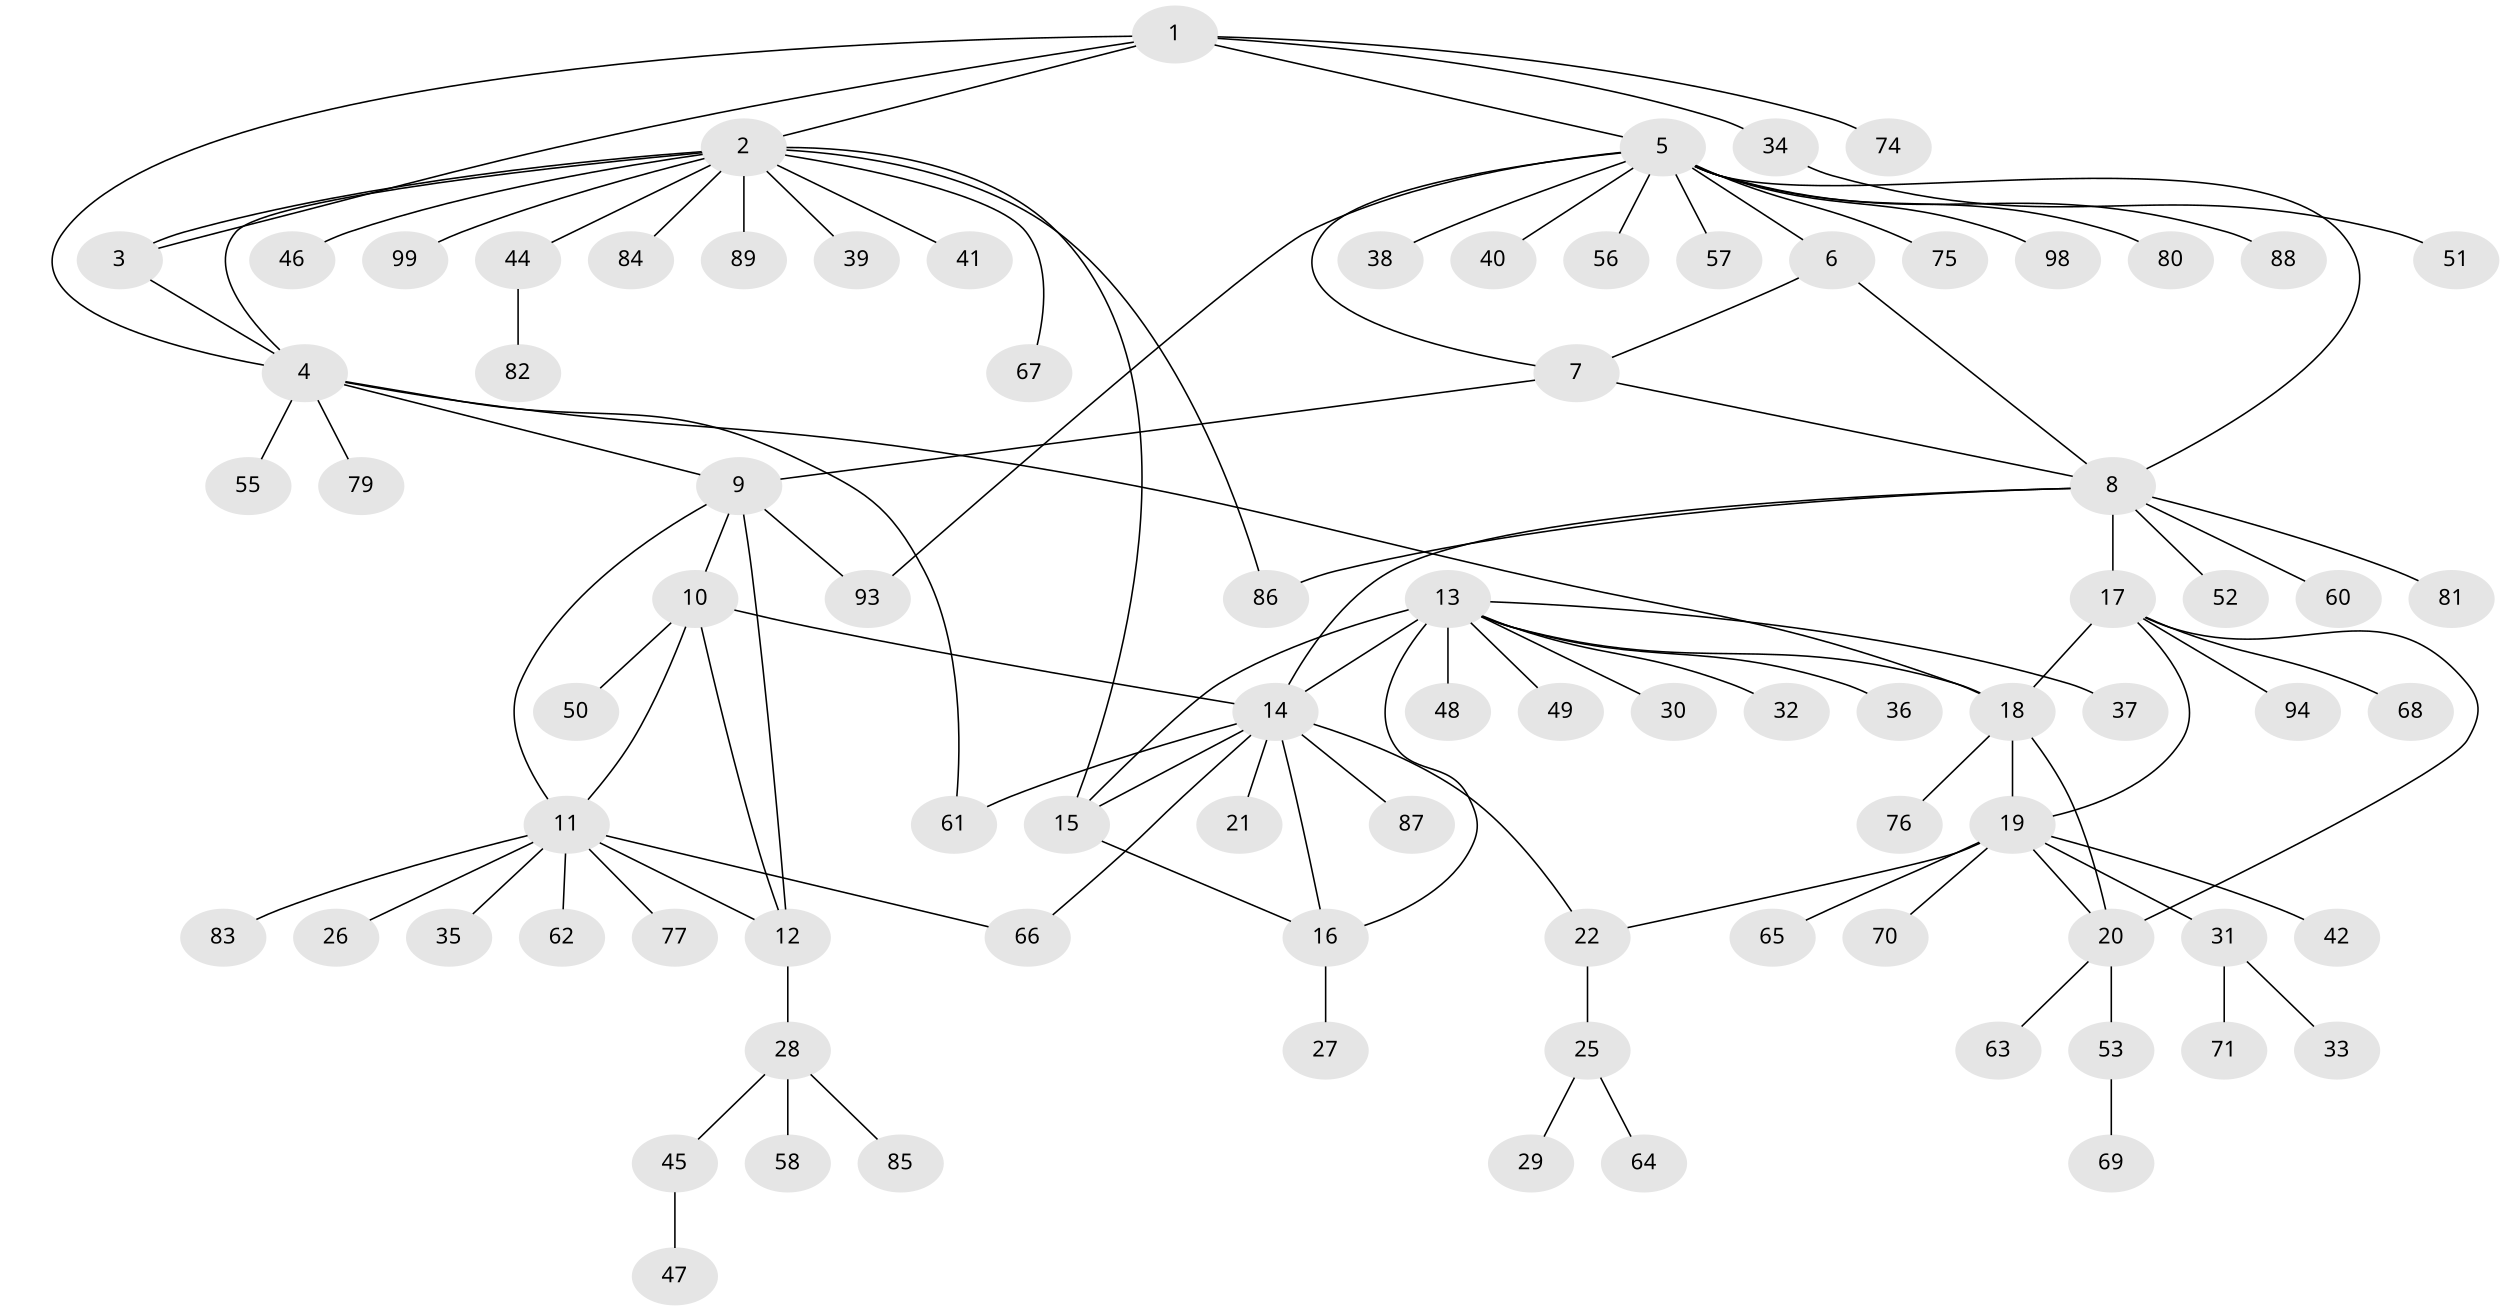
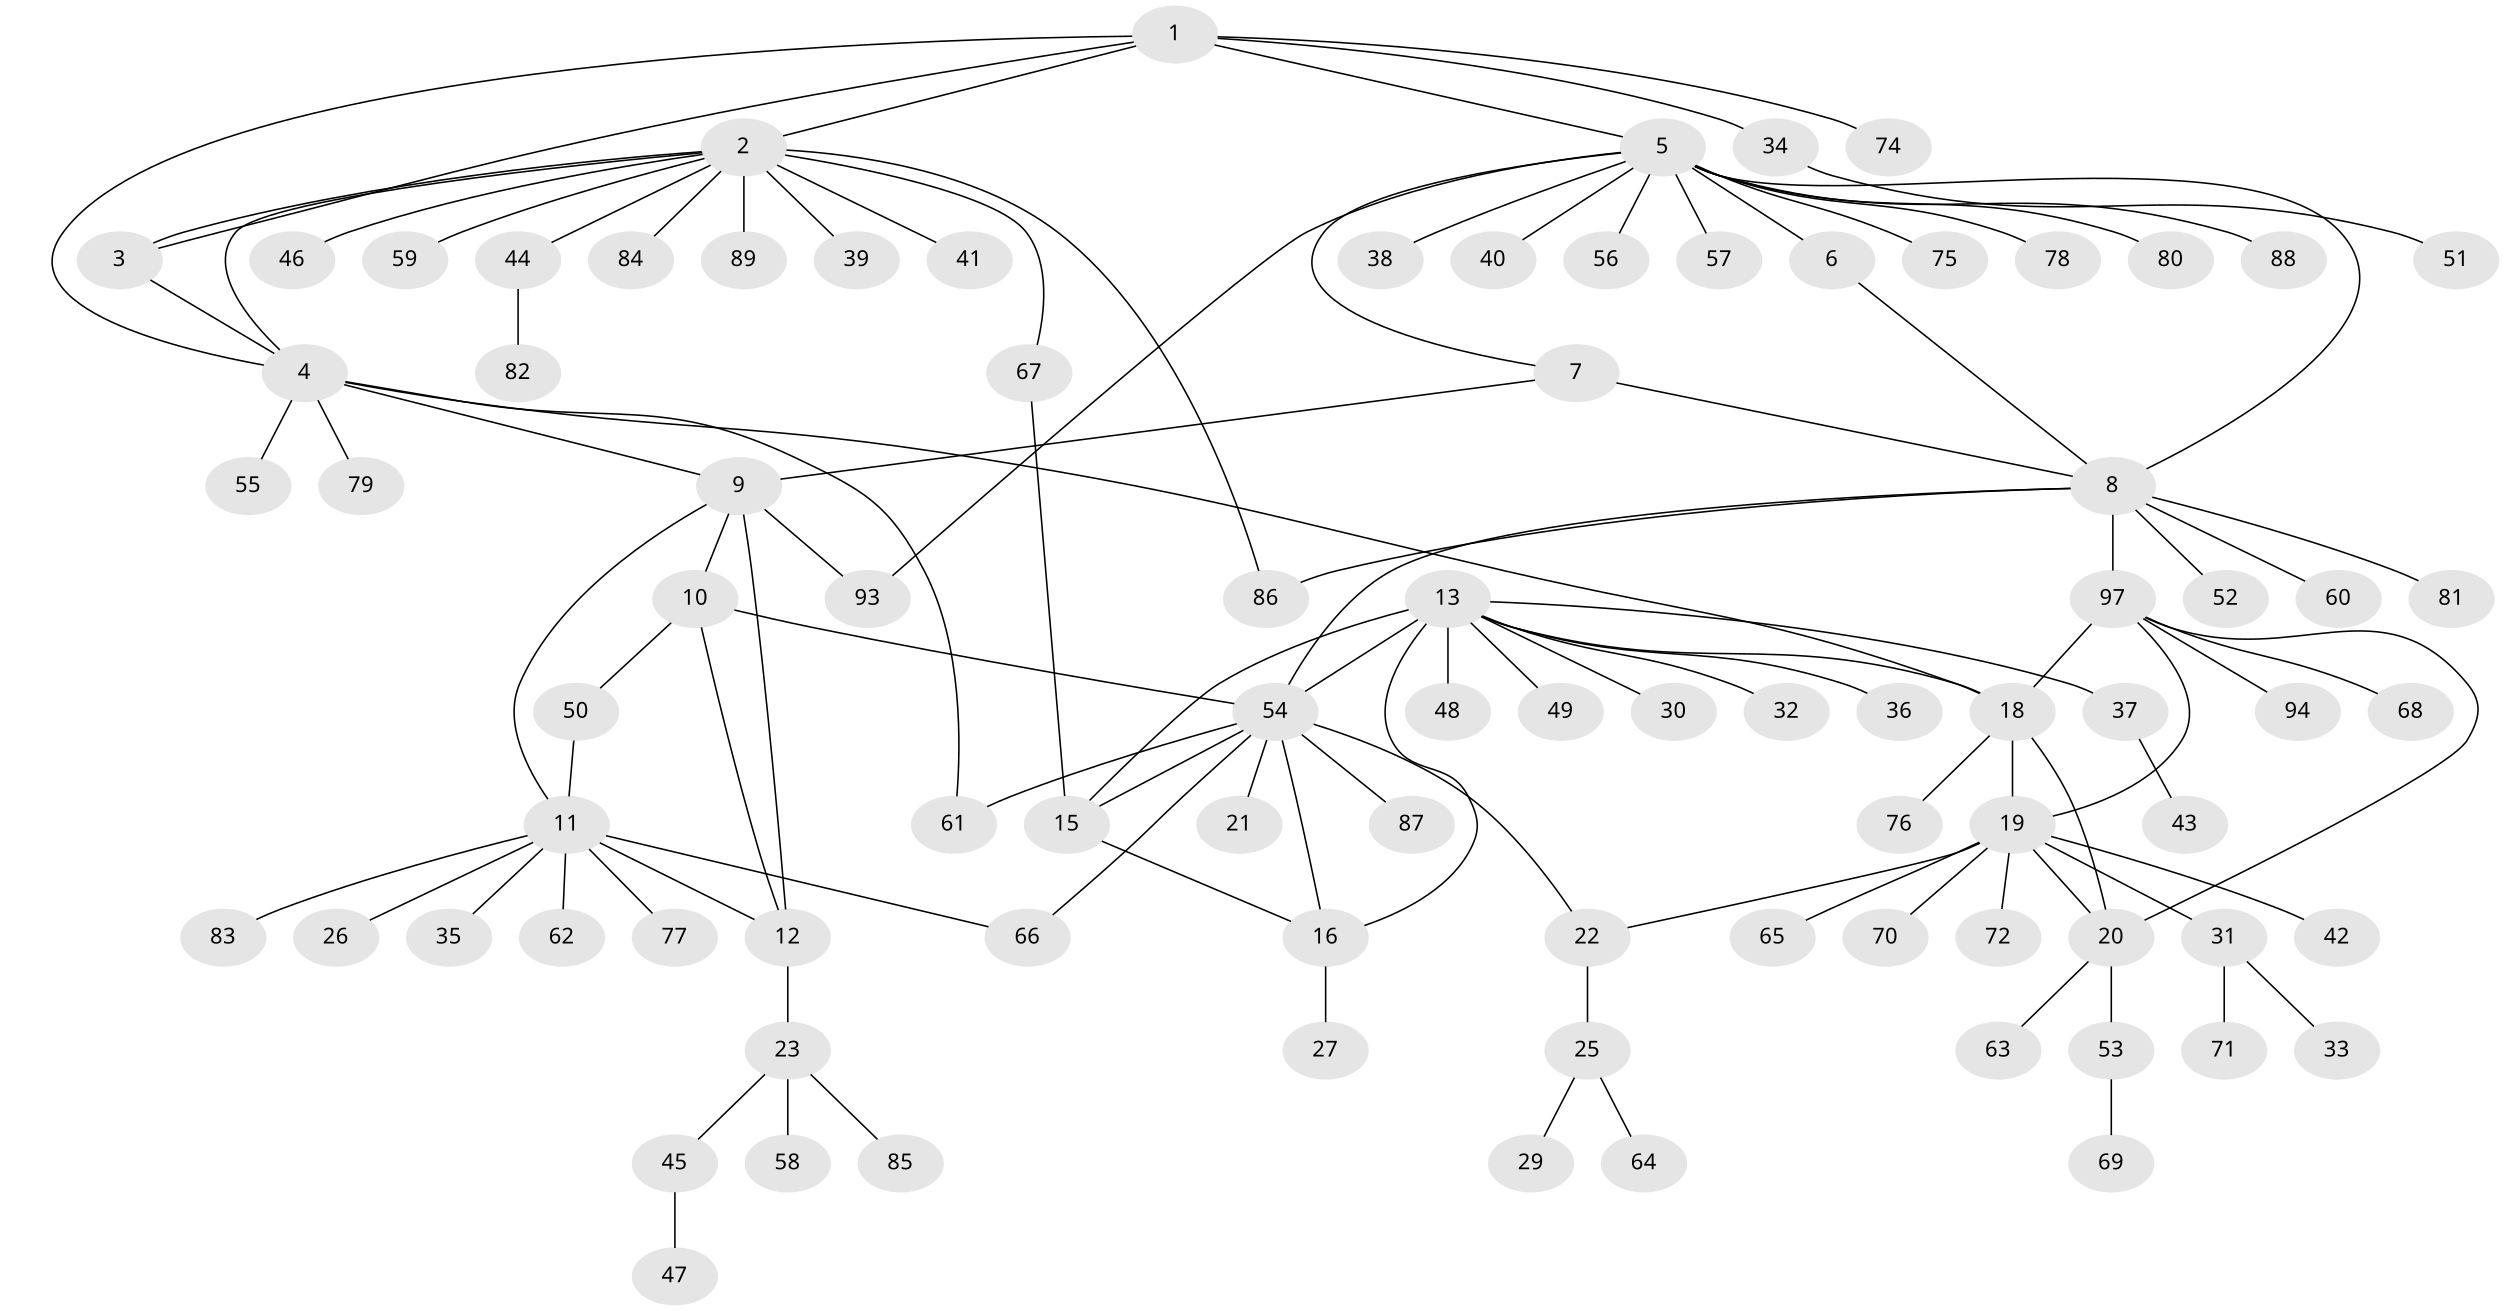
node "99": label "99" -> "59"
node "98": label "98" -> "78"
edge "6" -- "7": removed
edge "2" -- "15": now "67" -- "15"
node "17": label "17" -> "97"
node "14": label "14" -> "54"
edge "10" -- "11": now "50" -- "11"
node "43": added
node "72": added
node "28": label "28" -> "23"
